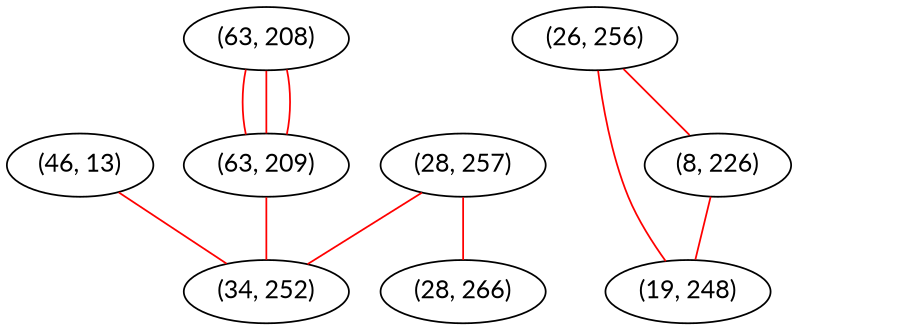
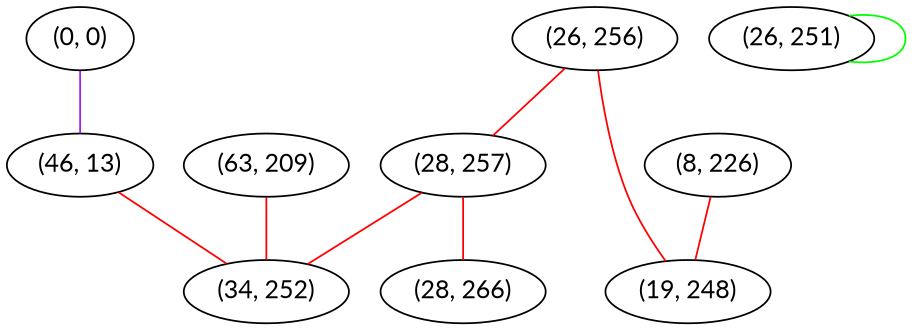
node "(0, 0)": added
node "(63, 208)": removed
node "(26, 251)": added
edge "(26, 256)" -- "(8, 226)": now "(26, 256)" -- "(28, 257)"
